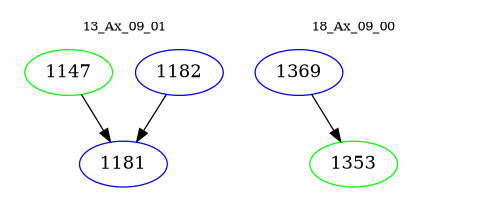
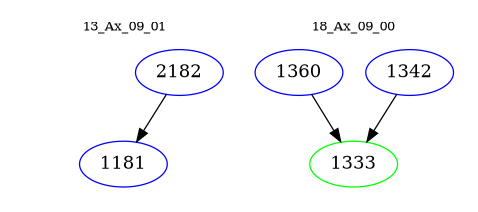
node "1147": removed
node "1182": label "1182" -> "2182"
node "1369": label "1369" -> "1360"
node "1342": added
node "1353": label "1353" -> "1333"
